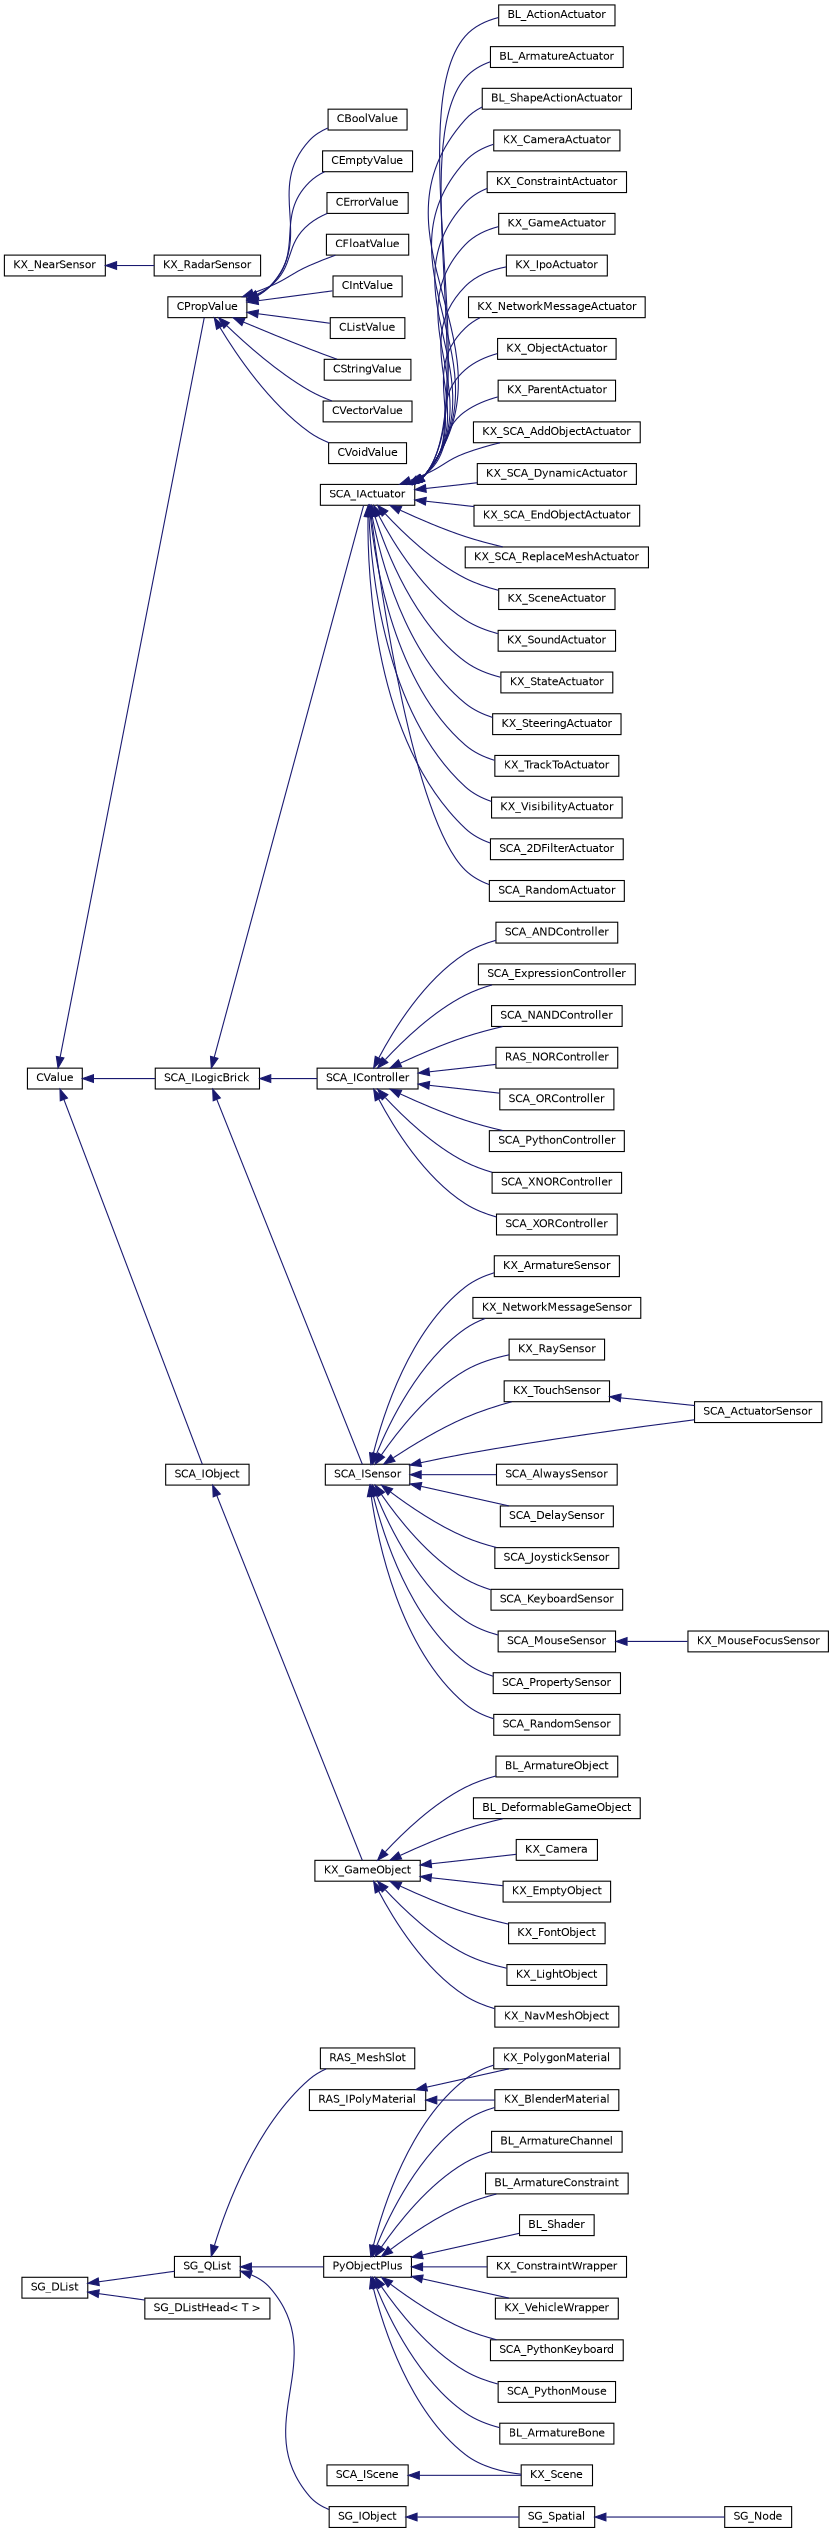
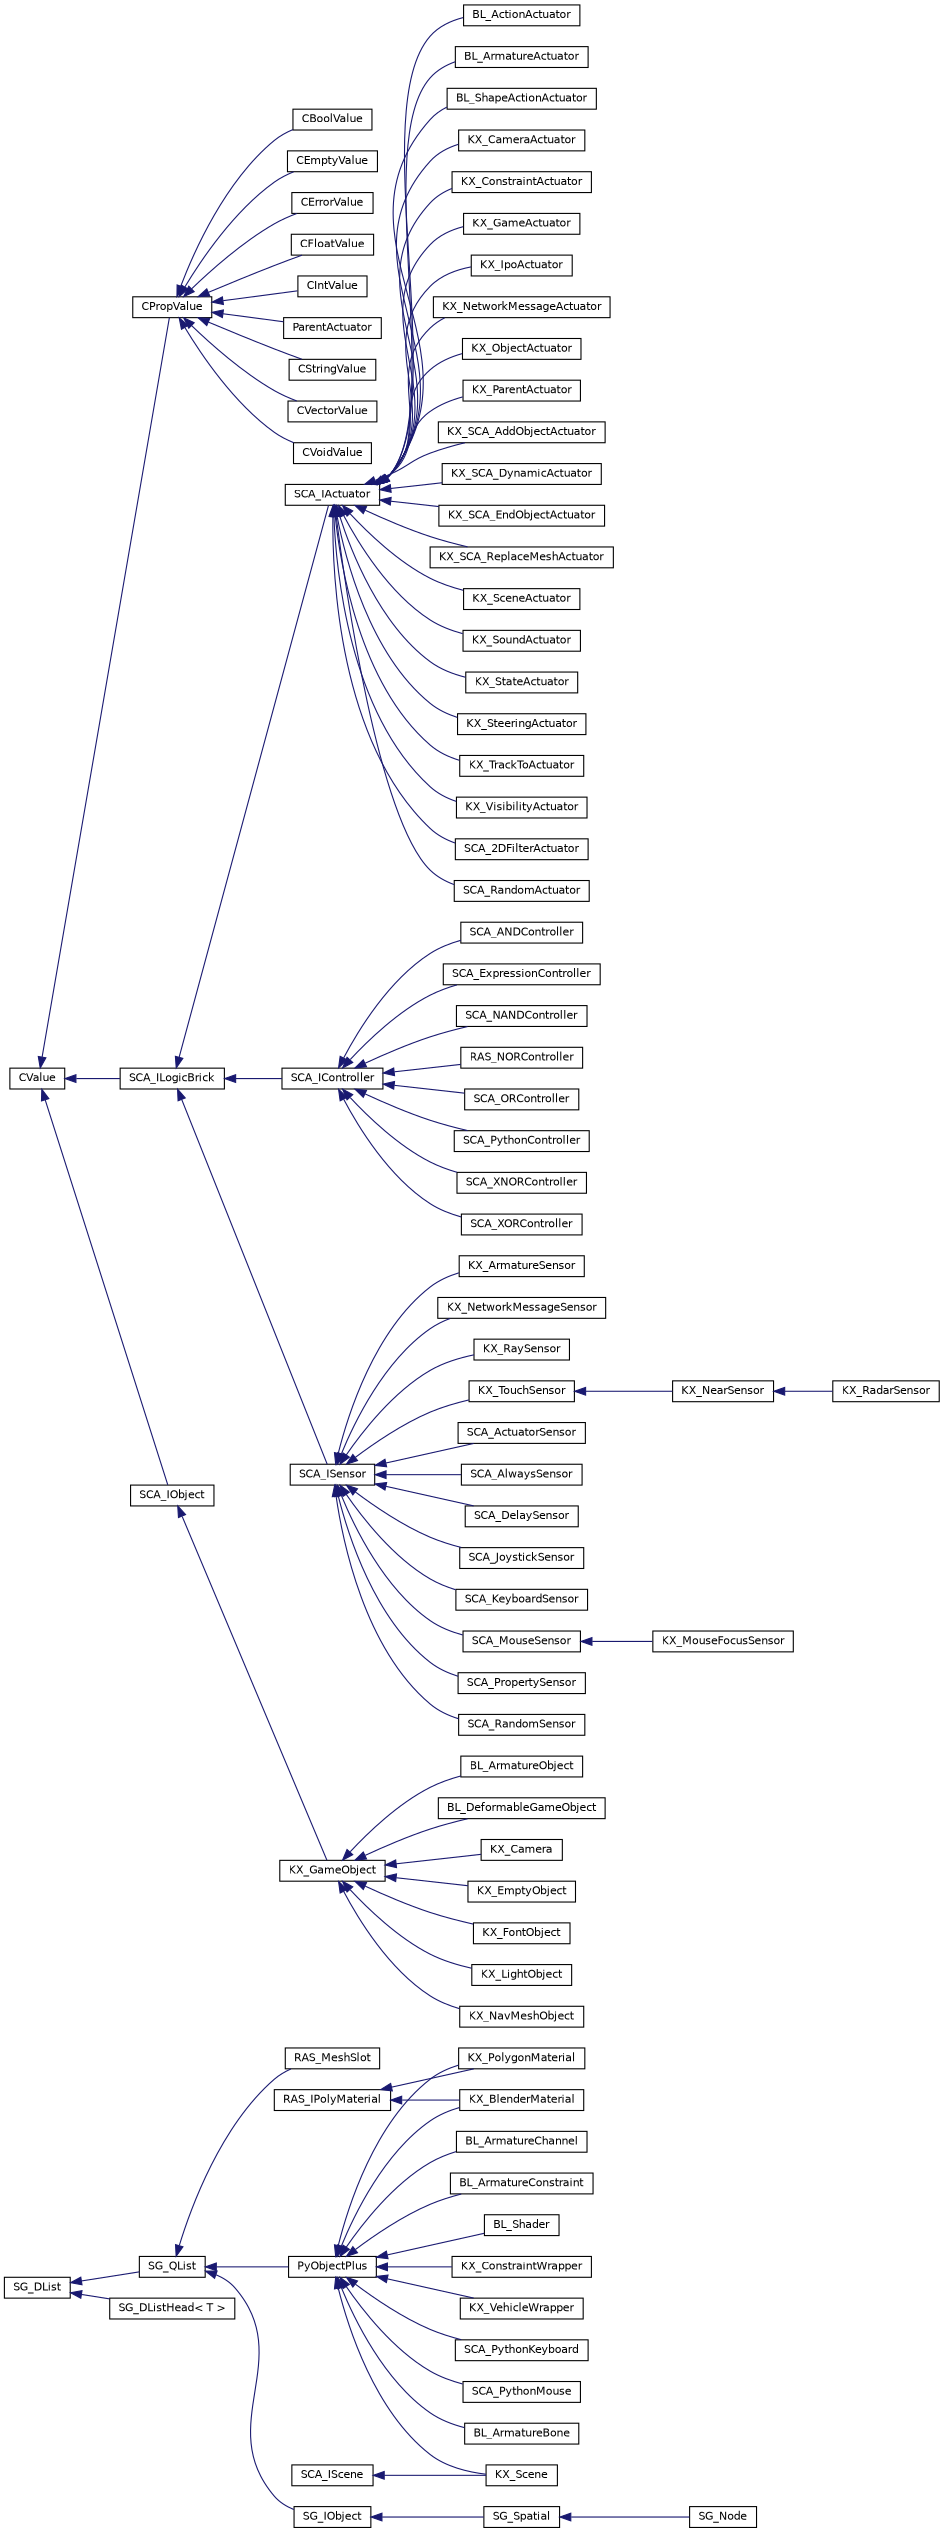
node "CListValue": label "CListValue" -> "ParentActuator"
edge "SCA_ActuatorSensor" -> "KX_TouchSensor": now "KX_NearSensor" -> "KX_TouchSensor"
